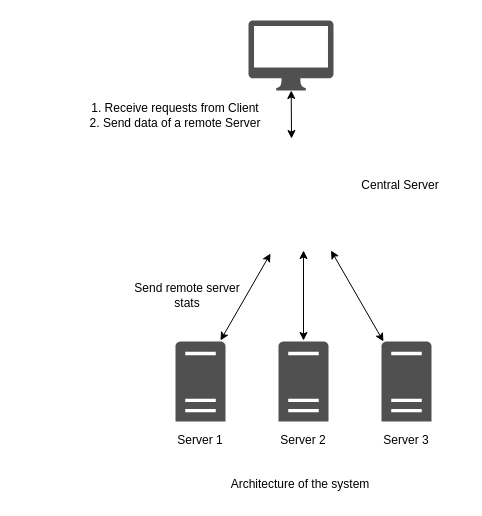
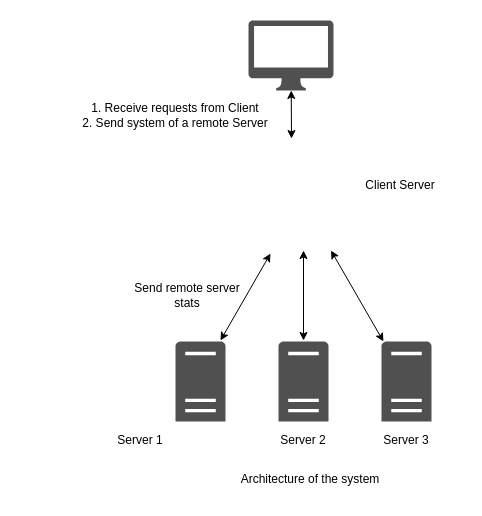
node "1. Receive requests from Client 2. Send data of a remote Server": label "1. Receive requests from Client 2. Send data of a remote Server" -> "1. Receive requests from Client 2. Send system of a remote Server"
node "Central Server": label "Central Server" -> "Client Server"
node "Server 1": moved (201, 441) -> (141, 441)
node "Architecture of the system": moved (301, 485) -> (311, 480)
